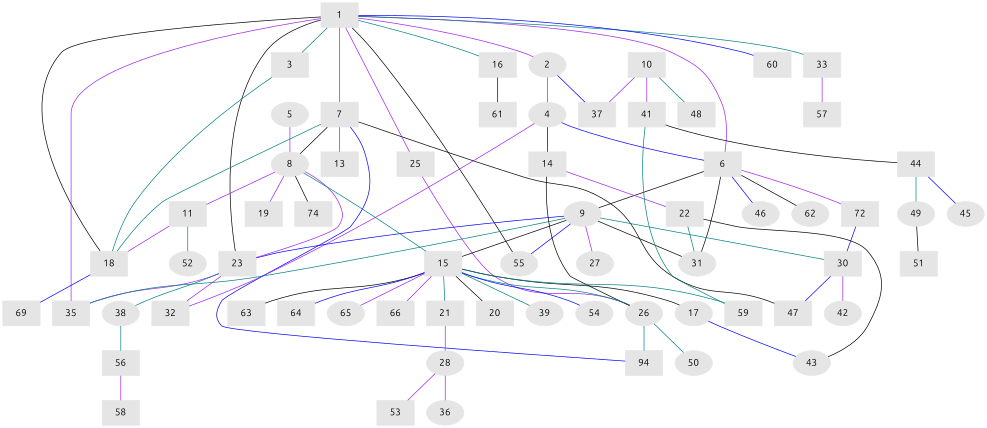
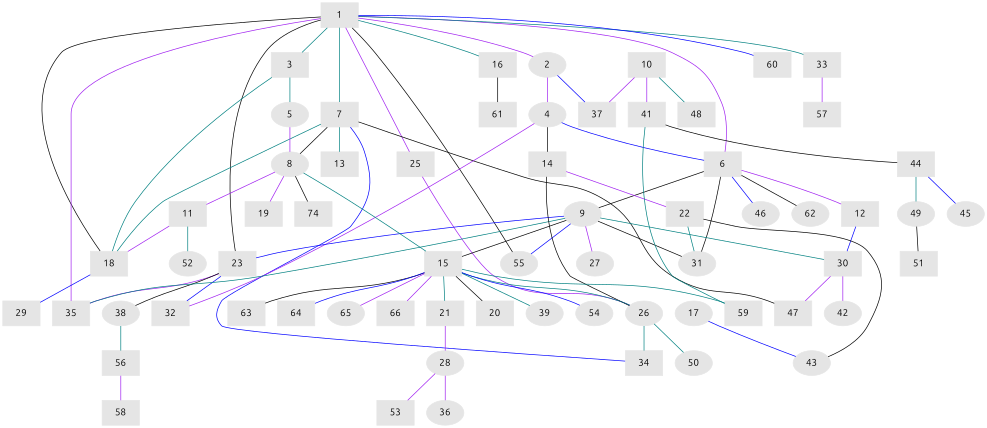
edge "3" -- "5": added
node "72": label "72" -> "12"
edge "8" -- "23": removed
edge "23" -- "32": color purple -> blue
edge "30" -- "47": color blue -> purple
edge "23" -- "38": color teal -> black
edge "15" -- "17": removed
node "69": label "69" -> "29"
node "94": label "94" -> "34"
